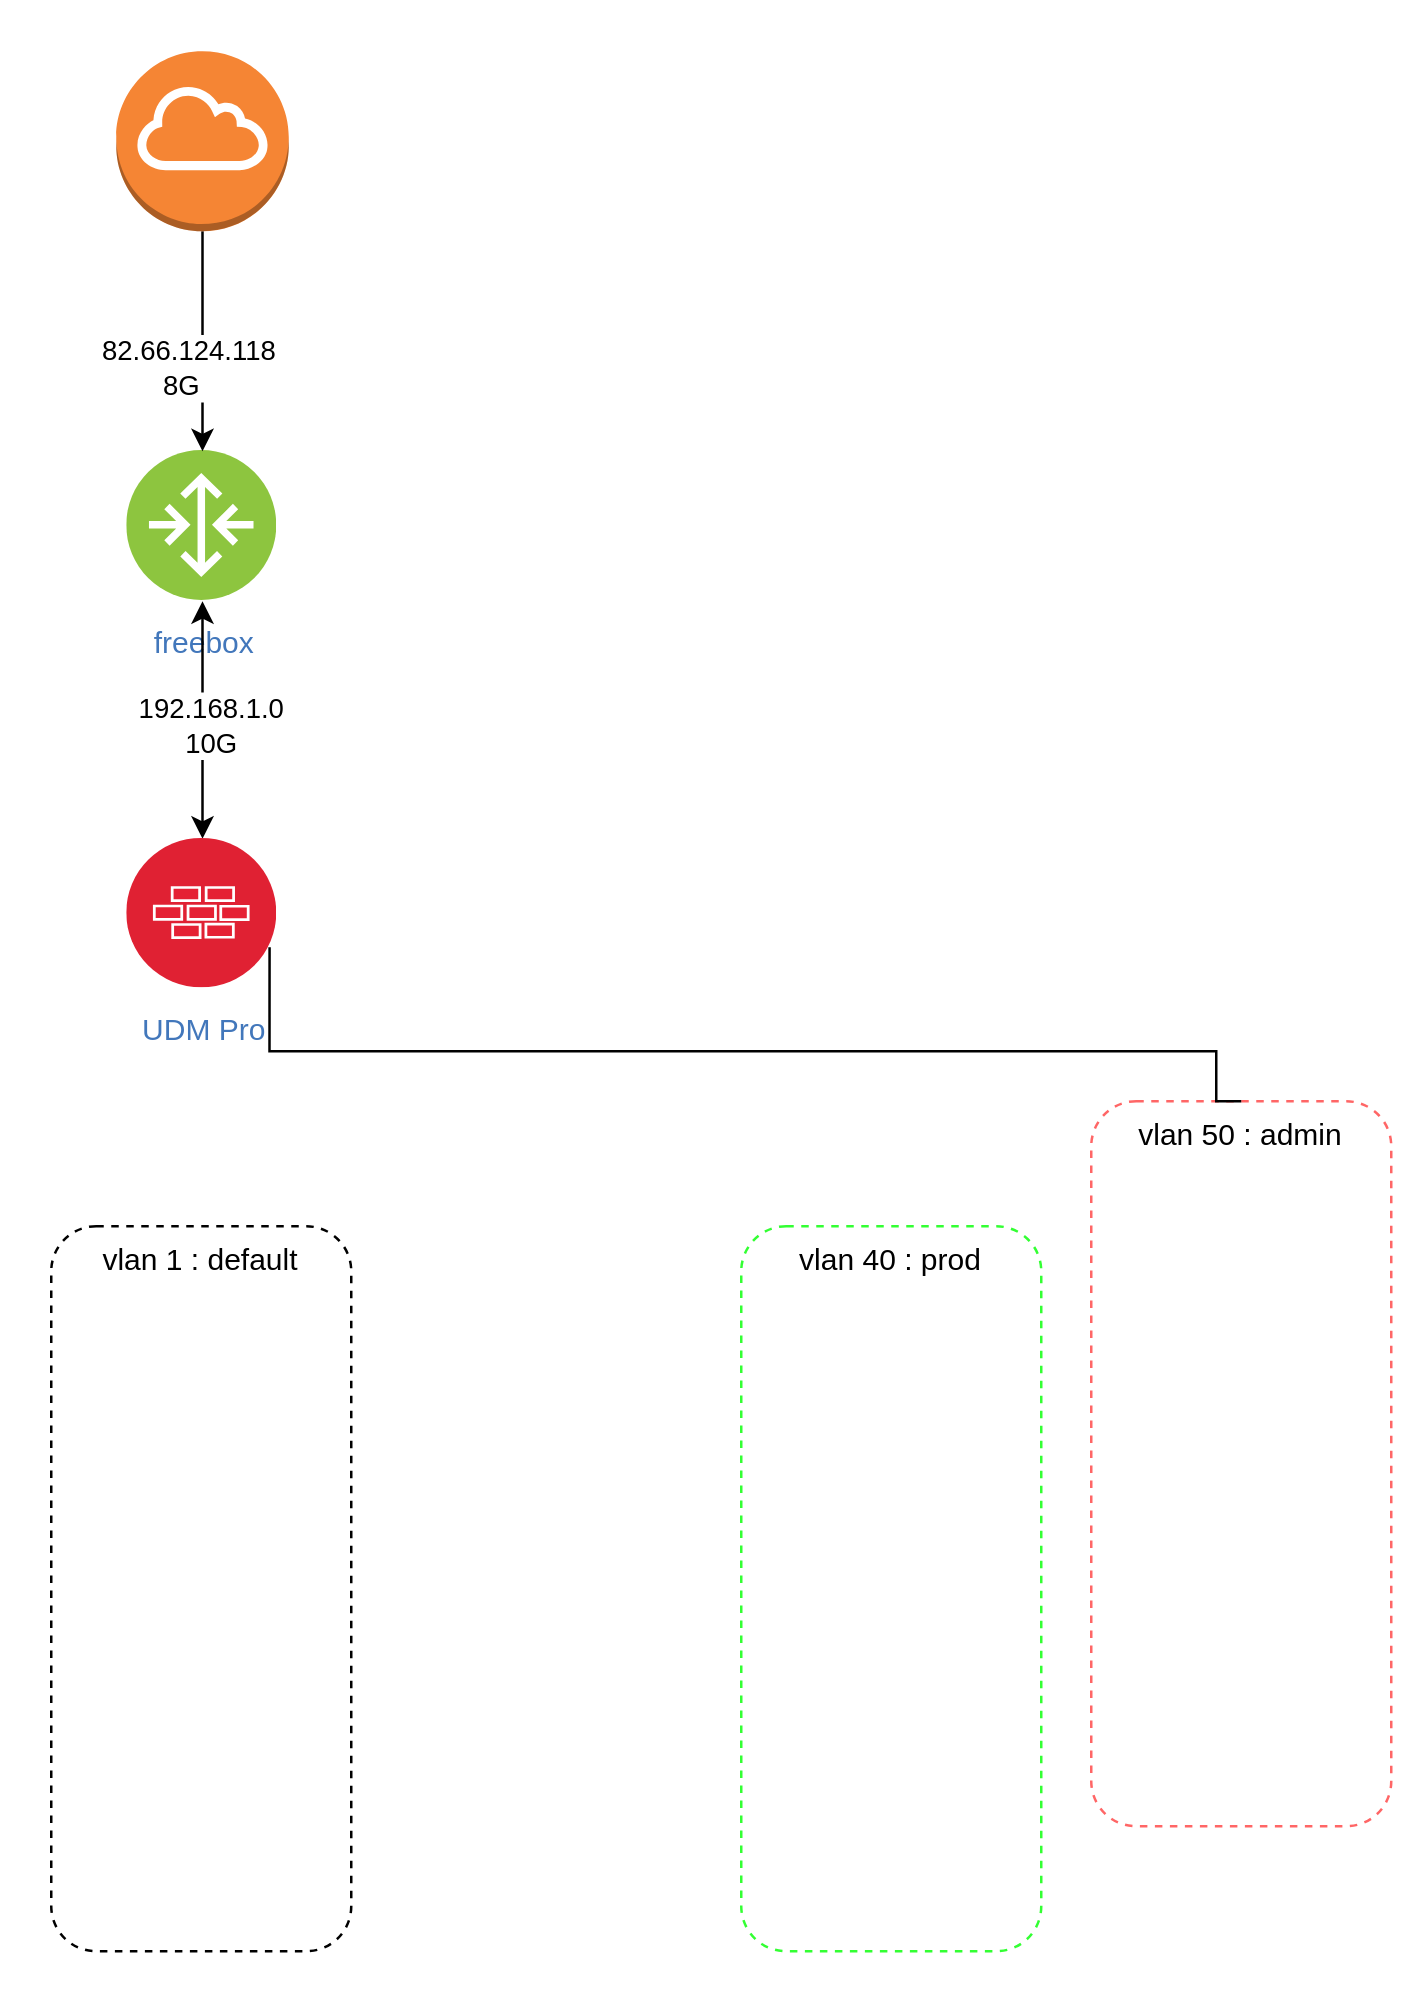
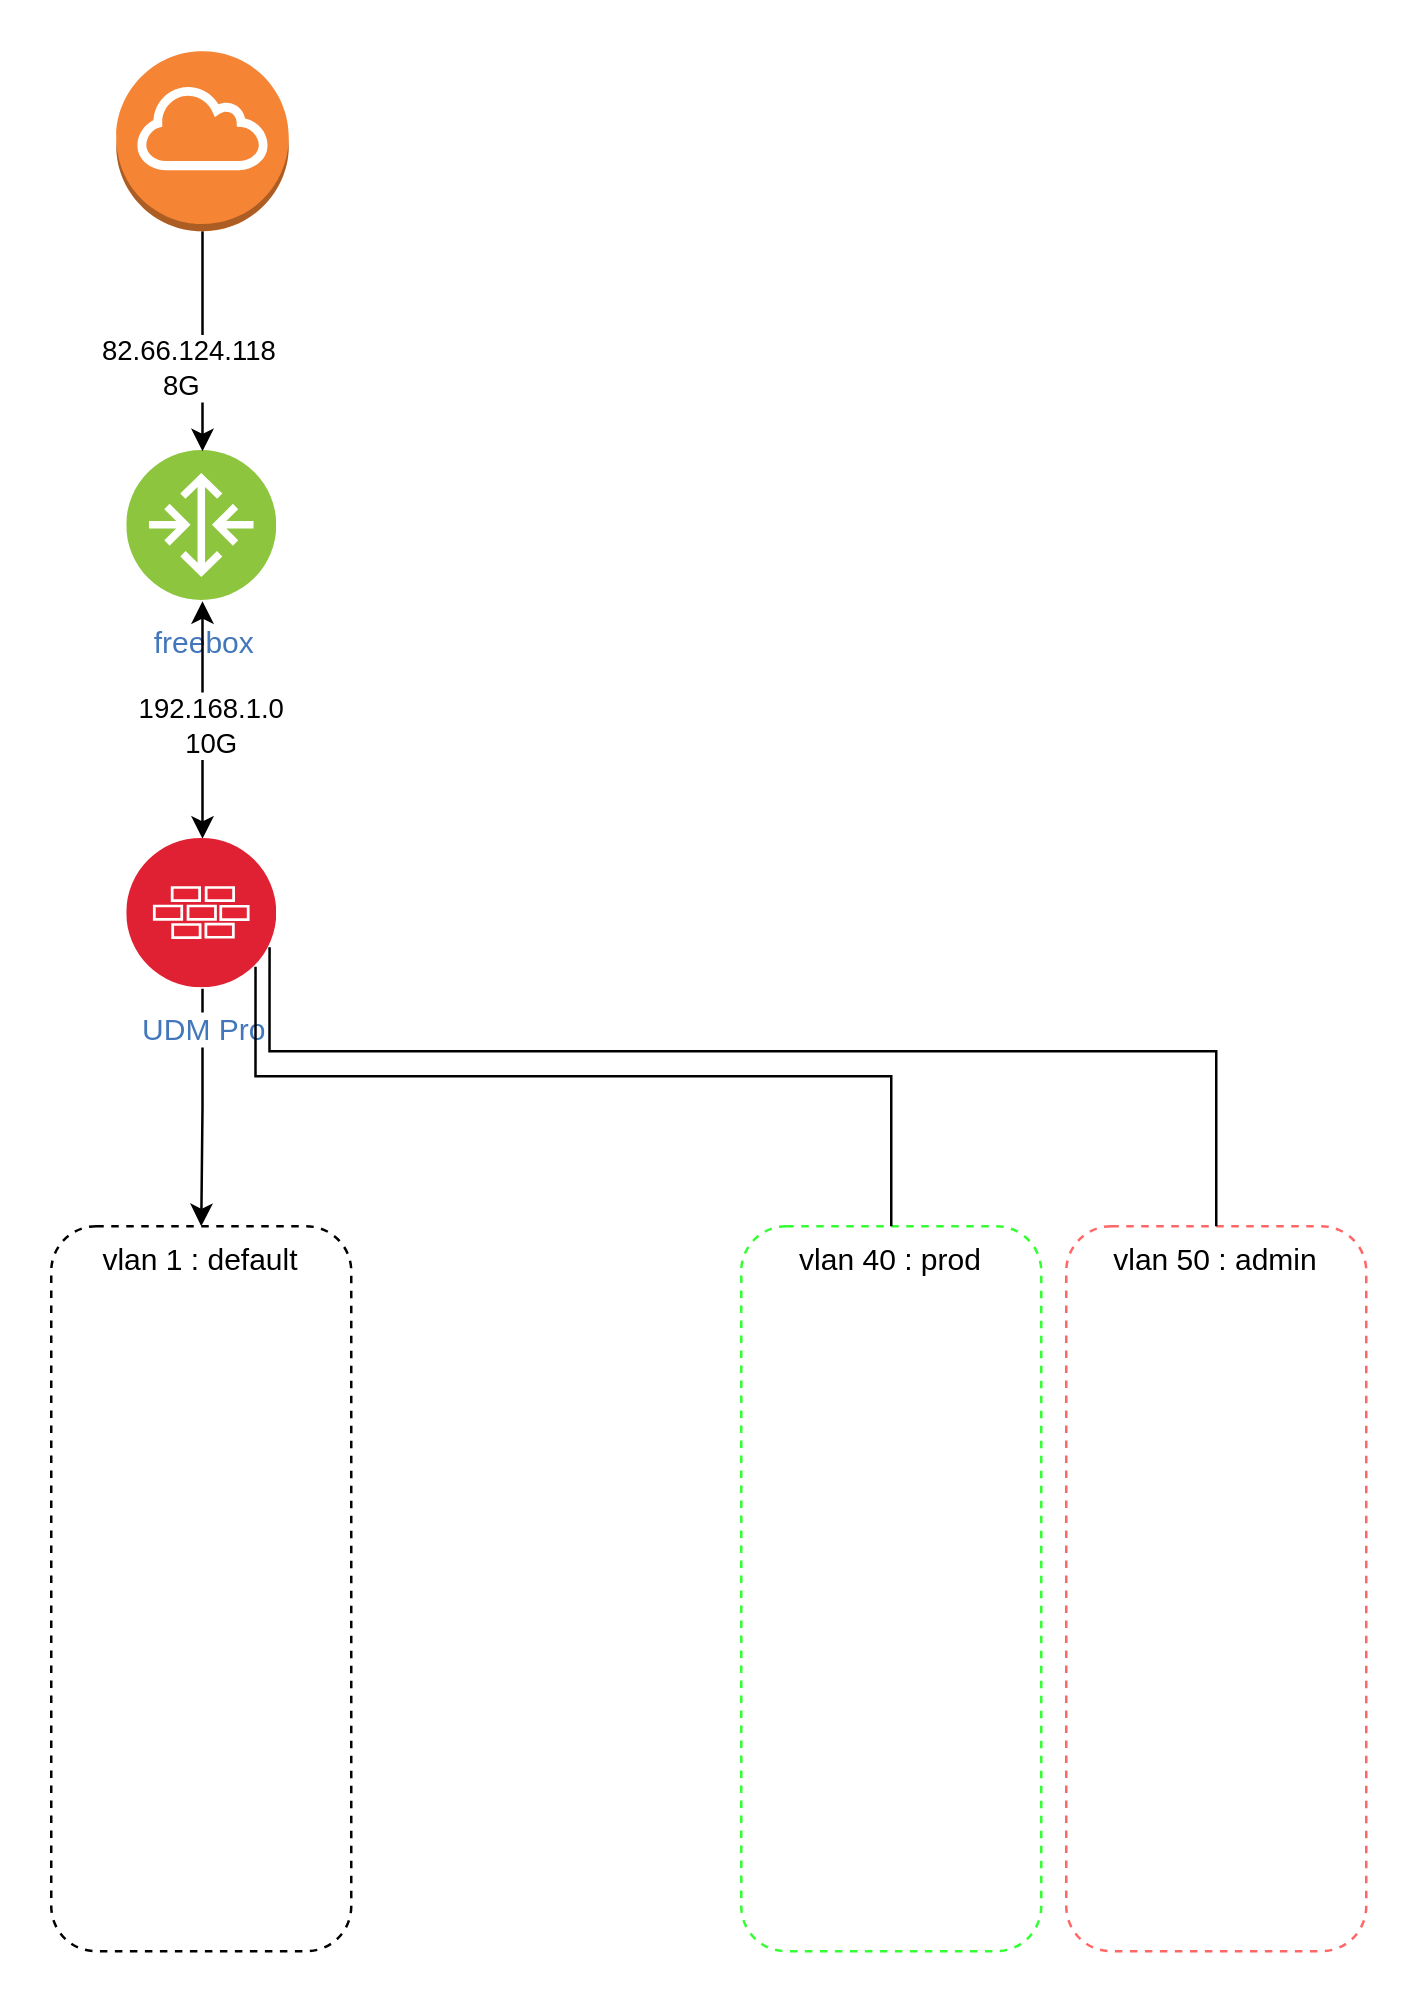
edge "UDM Pro" -- "vlan 40 : prod": added
edge "UDM Pro" -> "vlan 1 : default": added
node "vlan 50 : admin": moved (1241, 1464) -> (1216, 1589)
